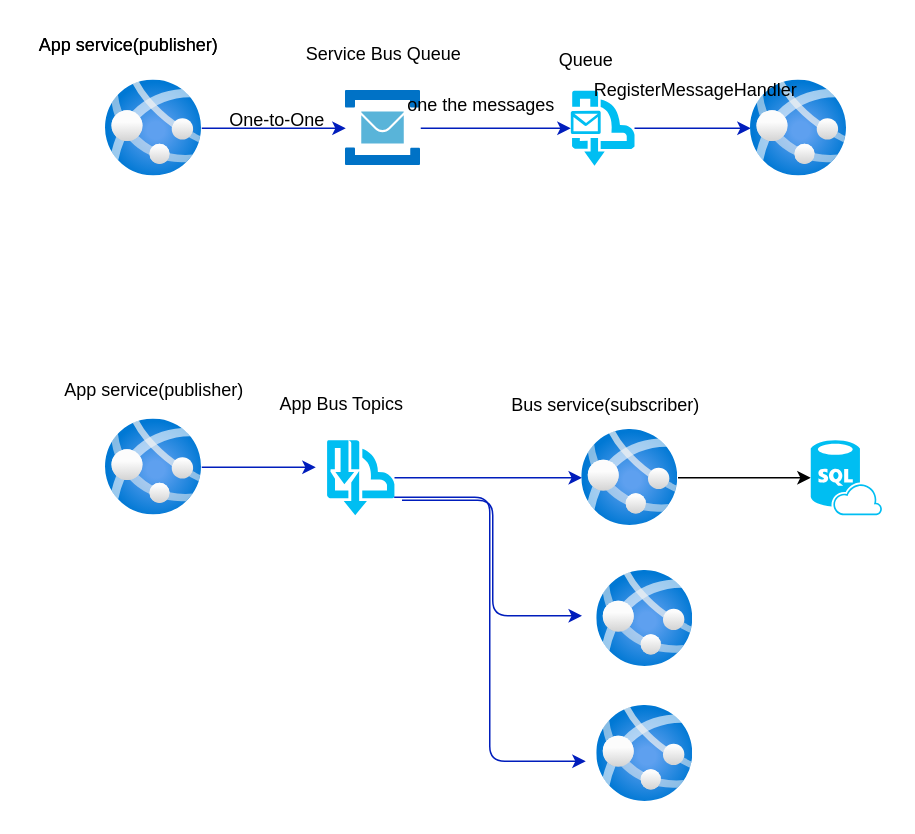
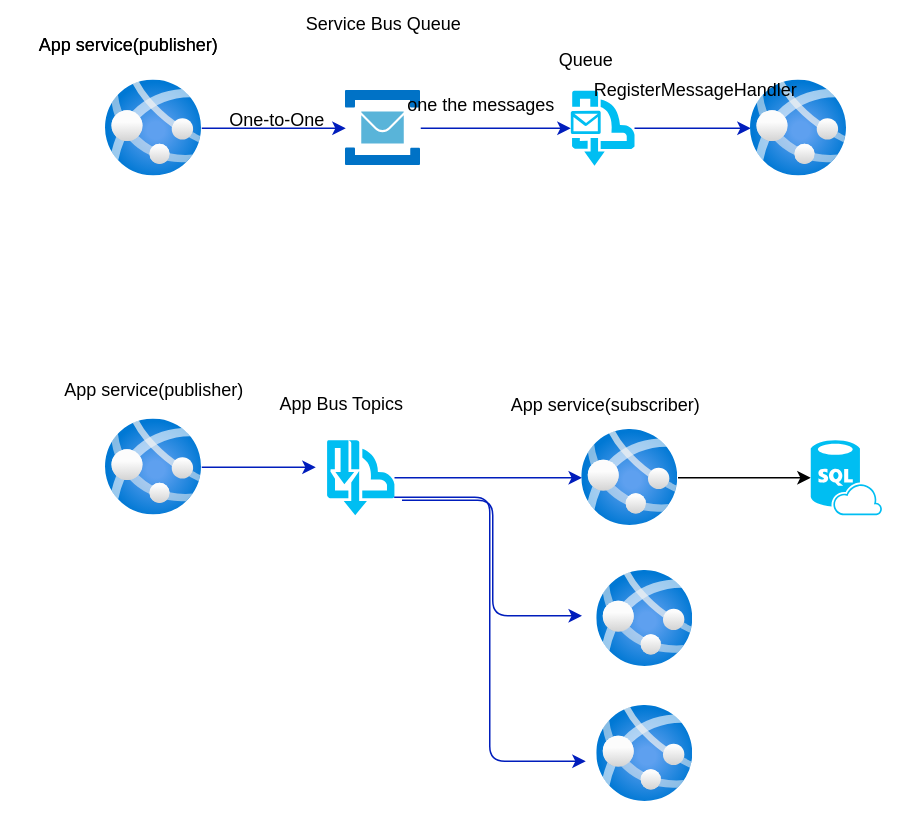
node "Service Bus Queue": moved (383, 55) -> (383, 25)
node "Bus service(subscriber)": label "Bus service(subscriber)" -> "App service(subscriber)"
